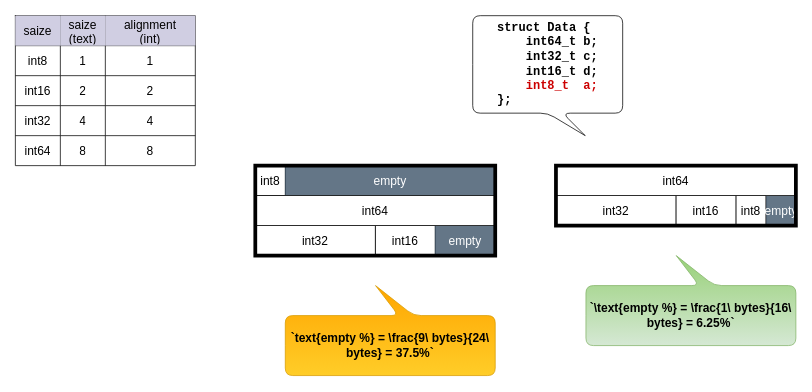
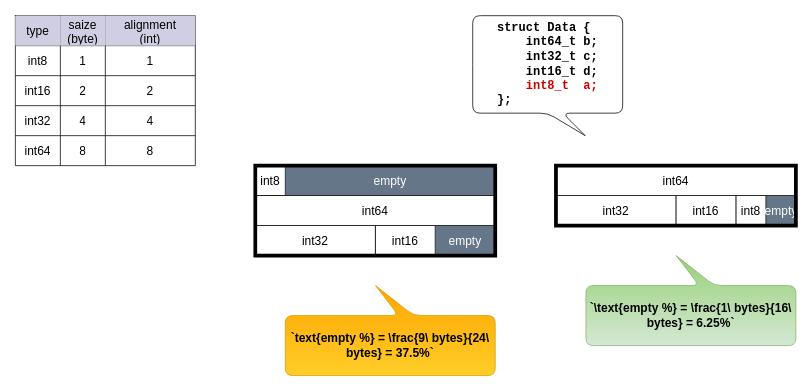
node "saize": label "saize" -> "type"
node "saize (text)": label "saize (text)" -> "saize (byte)"
